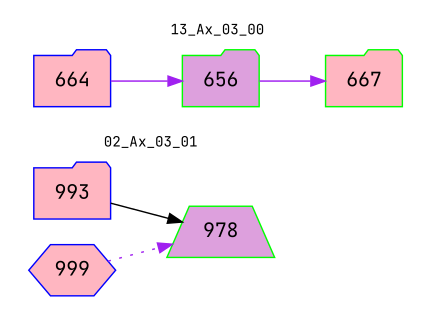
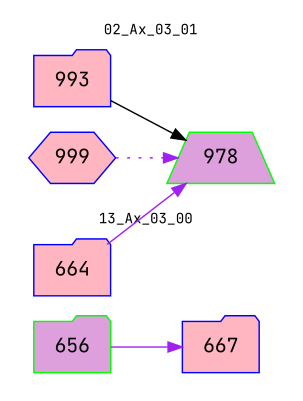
edge "664" -> "656": now "664" -> "978"
node "667": color green -> blue
